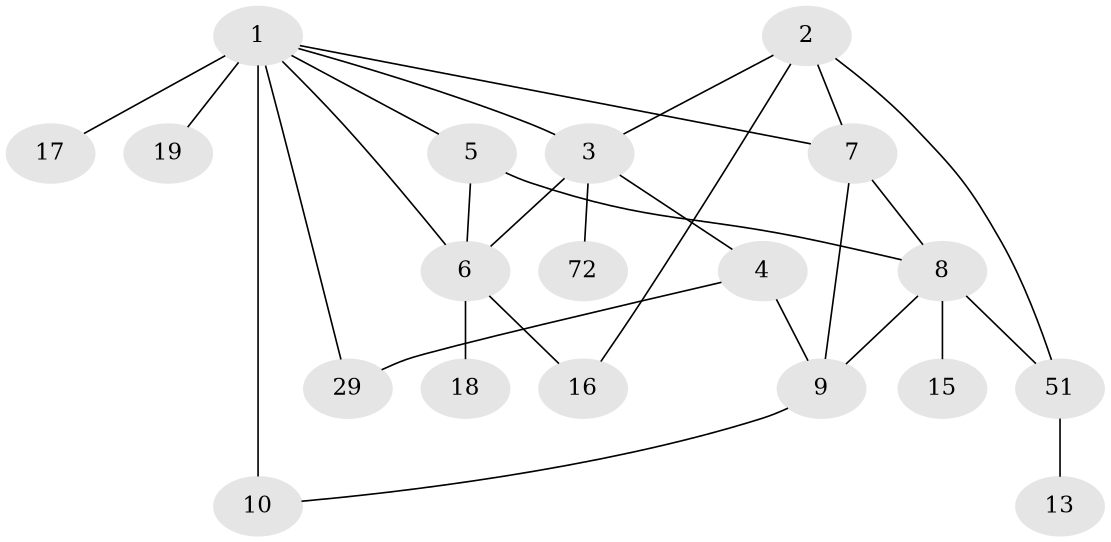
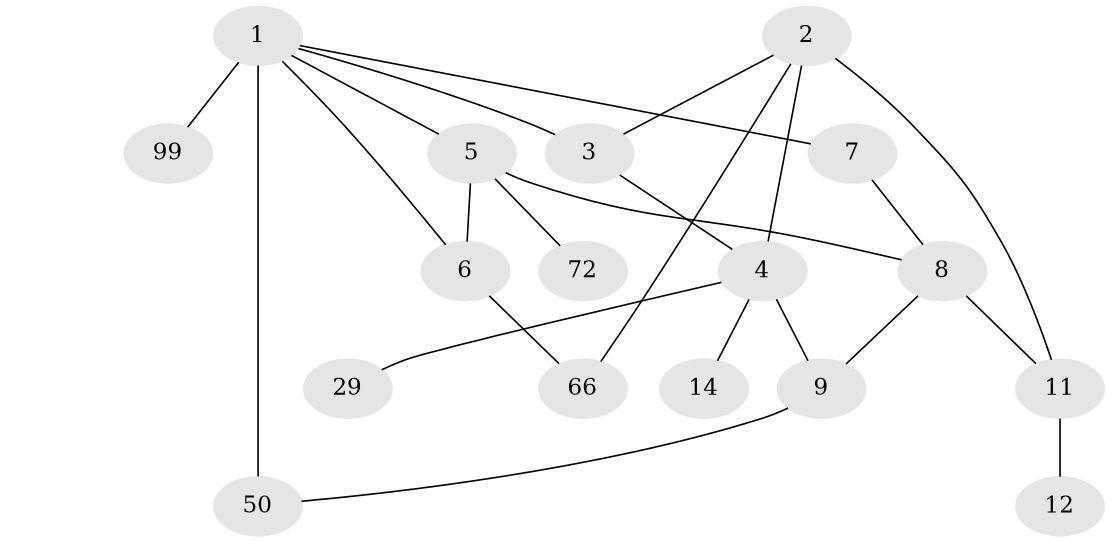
edge "2" -- "7": now "2" -- "4"
node "17": removed
node "19": label "19" -> "99"
edge "1" -- "29": removed
edge "3" -- "6": removed
edge "3" -- "72": now "5" -- "72"
edge "7" -- "9": removed
node "18": removed
node "16": label "16" -> "66"
node "14": added
node "15": removed
node "51": label "51" -> "11"
node "10": label "10" -> "50"
node "13": label "13" -> "12"
